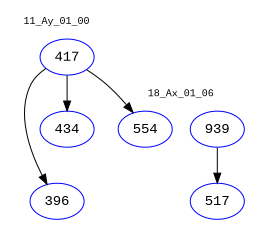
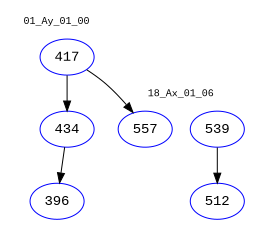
cluster "11_Ay_01_00": label "11_Ay_01_00" -> "01_Ay_01_00"
edge "417" -> "396": now "434" -> "396"
node "554": label "554" -> "557"
node "939": label "939" -> "539"
node "517": label "517" -> "512"
